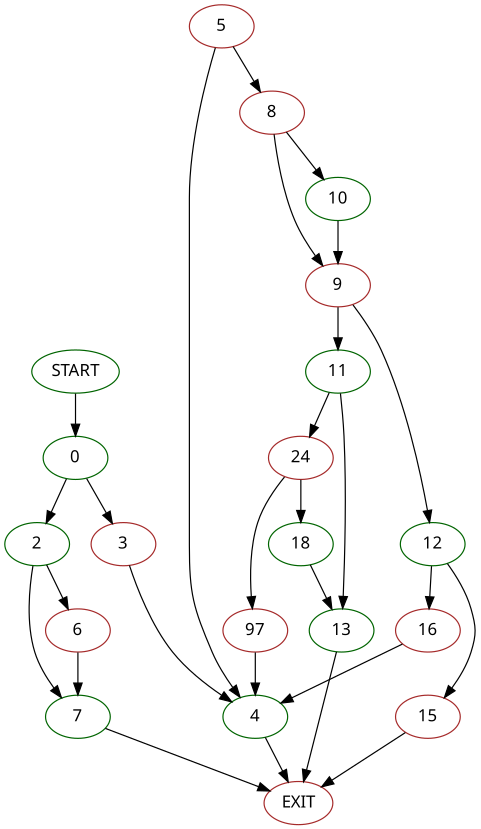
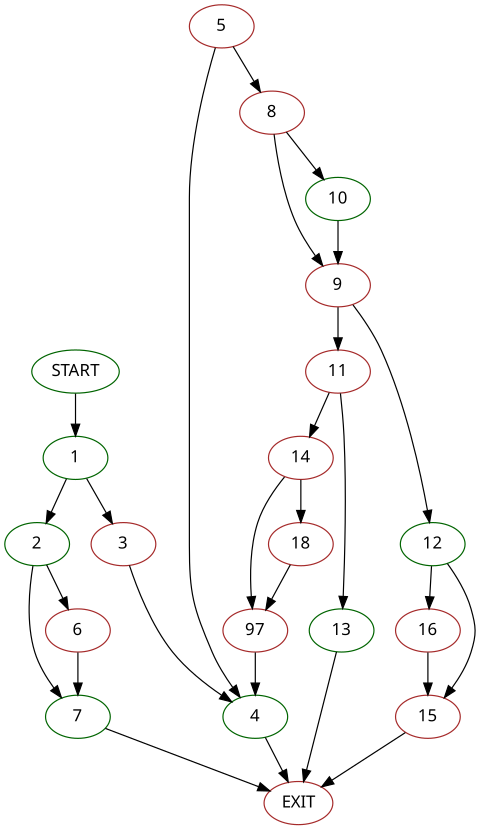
node "11": color darkgreen -> brown
node "0": label "0" -> "1"
node "24": label "24" -> "14"
node "18": color darkgreen -> brown
edge "18" -> "13": now "18" -> "97"
edge "16" -> "4": now "16" -> "15"
